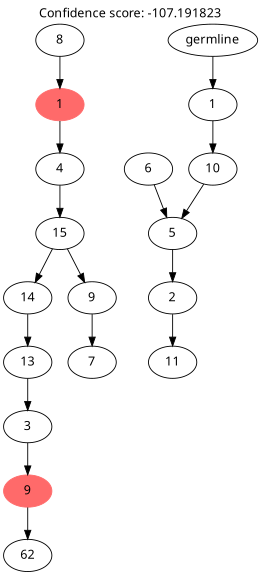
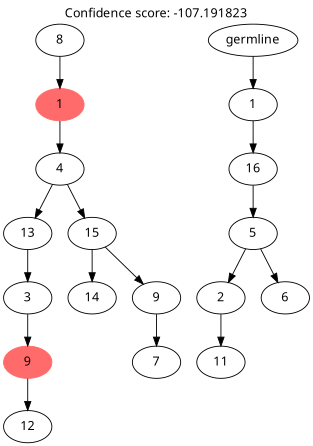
node "10": label "10" -> "16"
edge "6" -> "5": reversed
edge "14" -> "13": now "4" -> "13"
node "62": label "62" -> "12"
